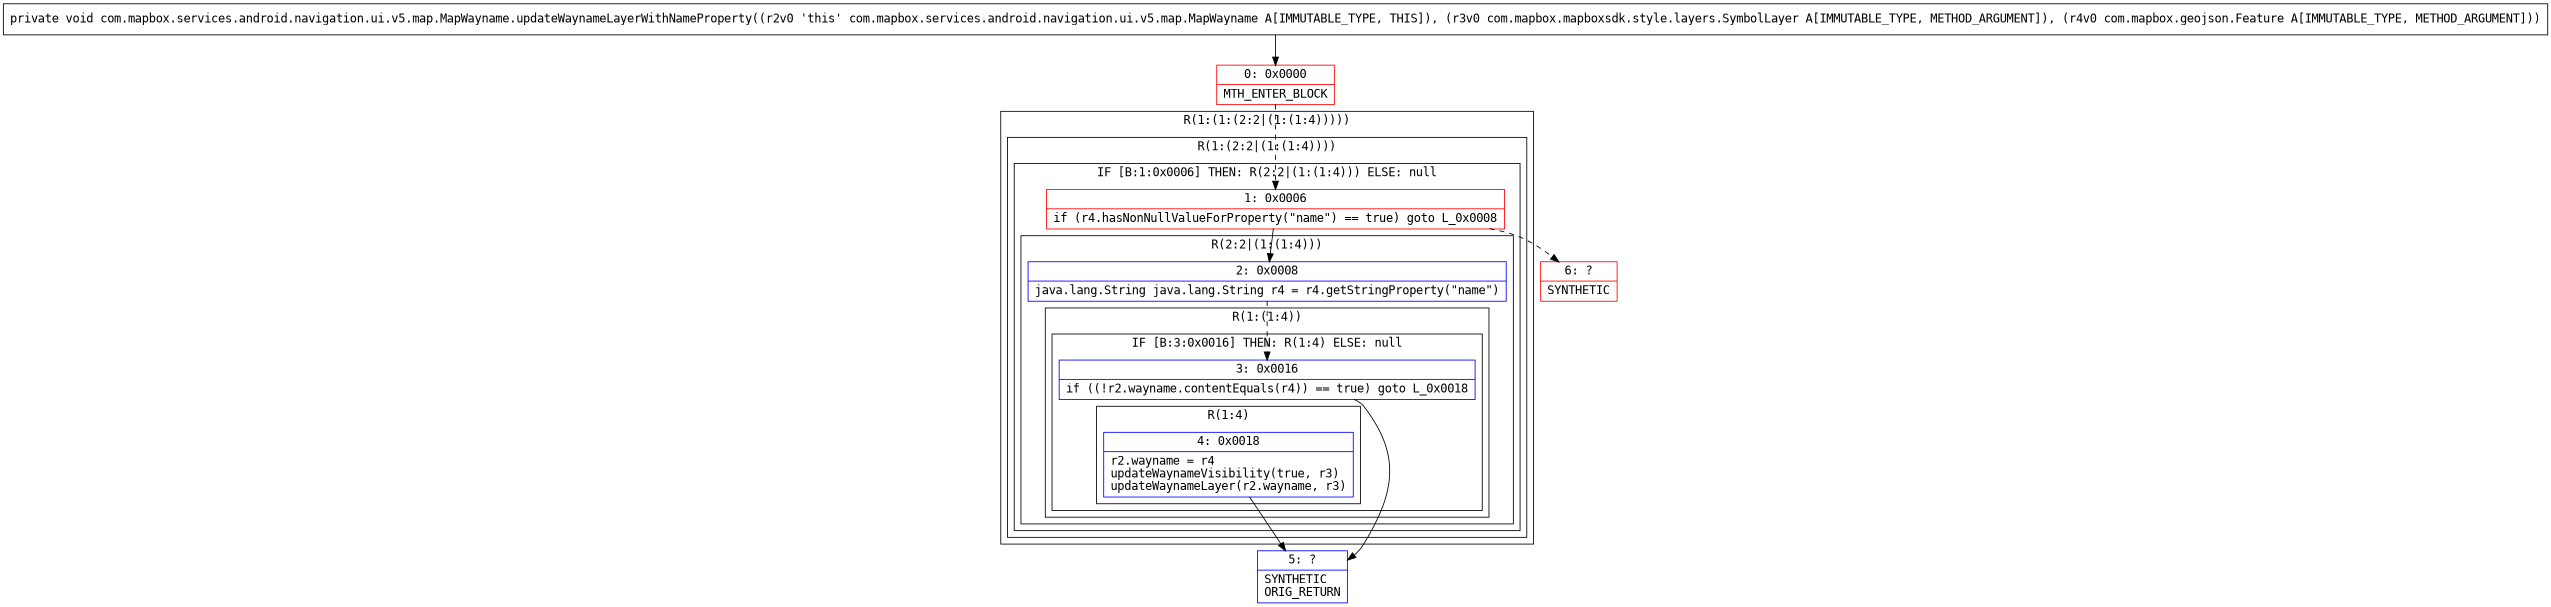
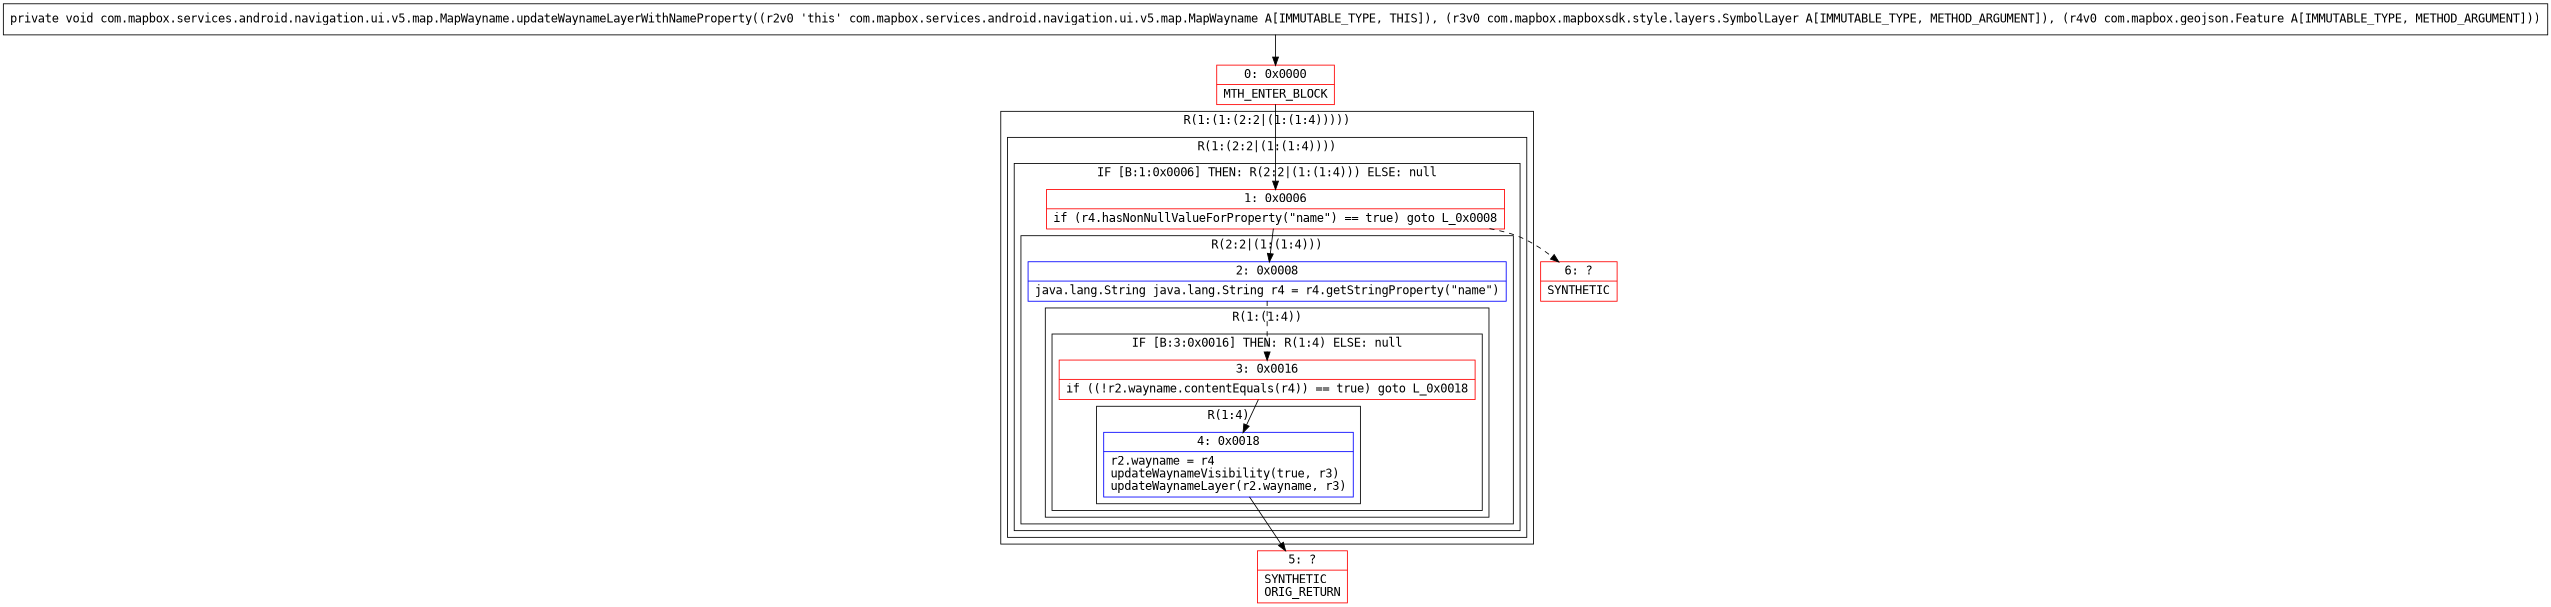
edge "0: 0x0000" -> "1: 0x0006": style dashed -> solid
node "3: 0x0016": color blue -> red
edge "3: 0x0016" -> "5: ?": now "3: 0x0016" -> "4: 0x0018"
node "5: ?": color blue -> red
